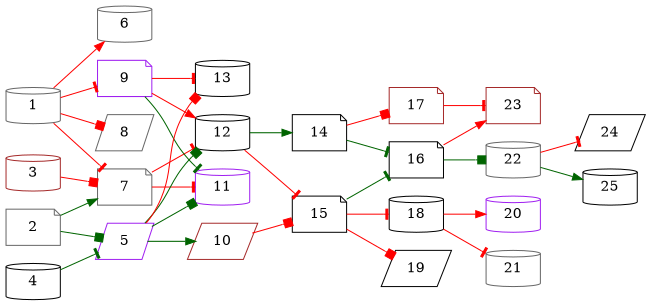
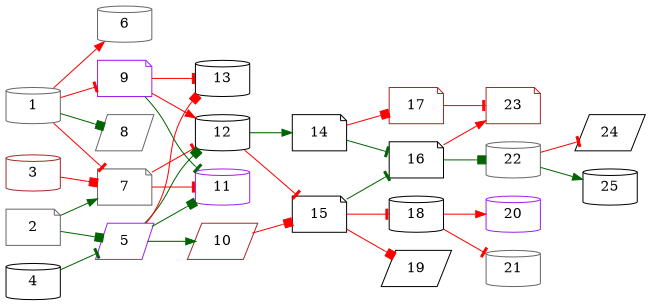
edge "1" -> "8": color red -> darkgreen
